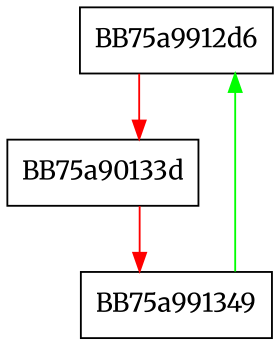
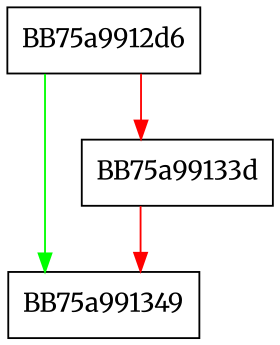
node "BB75a90133d": label "BB75a90133d" -> "BB75a99133d"
edge "BB75a991349" -> "BB75a9912d6": reversed
